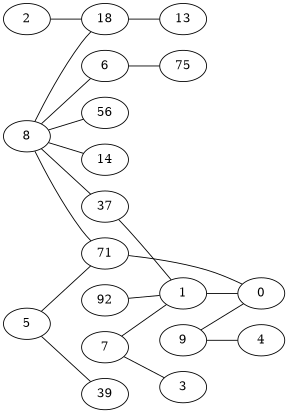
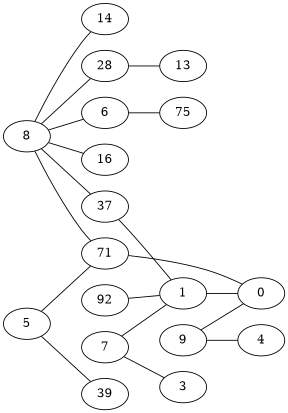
node "2": removed
node "18": label "18" -> "28"
node "56": label "56" -> "16"
